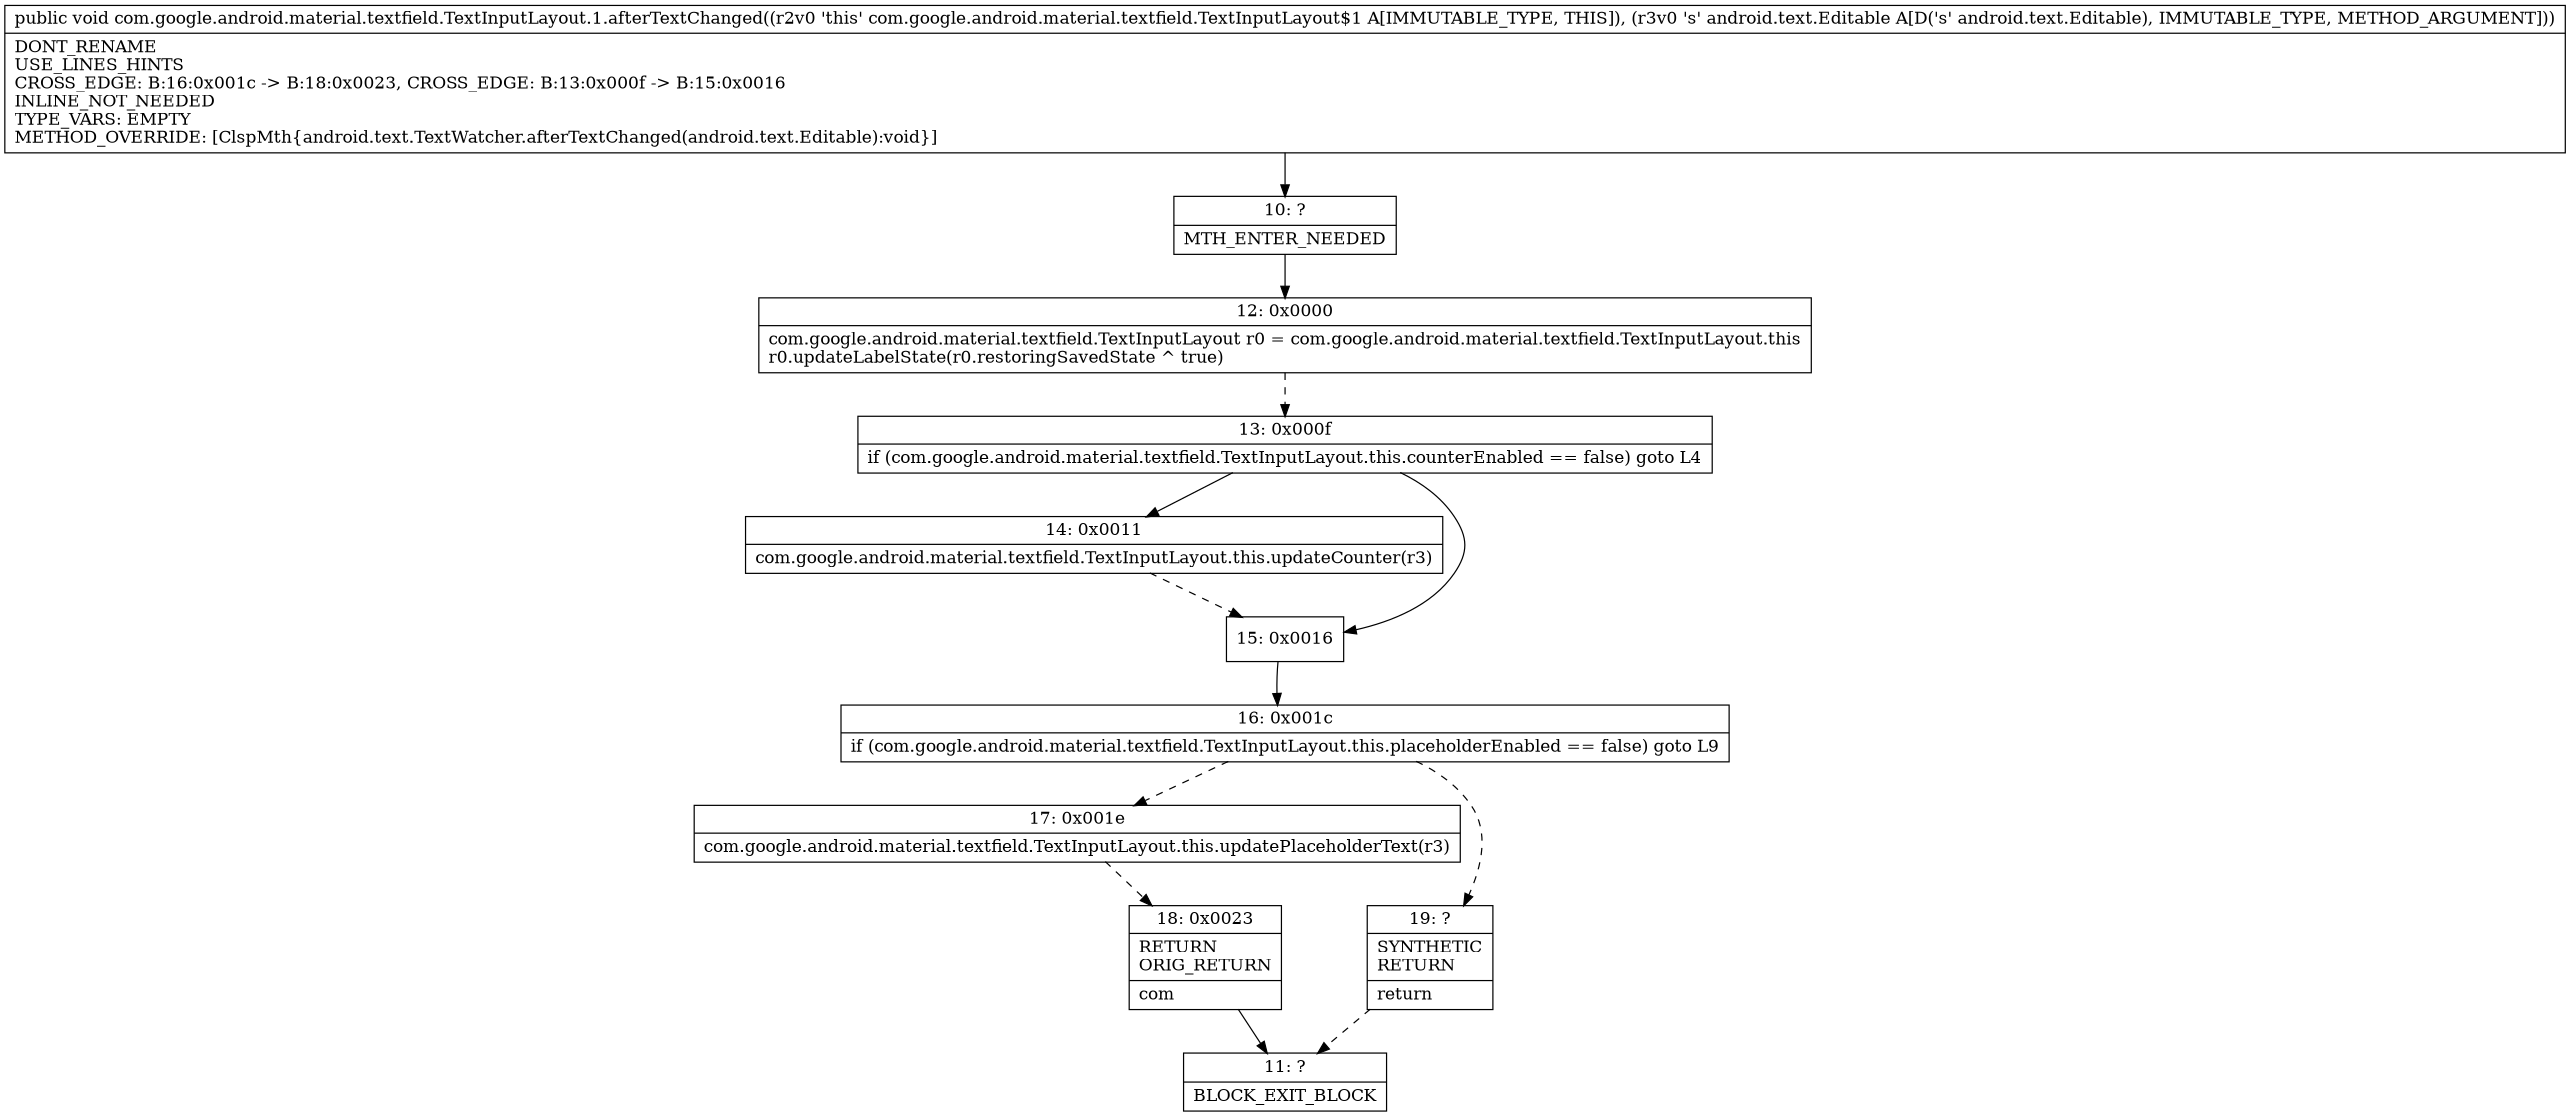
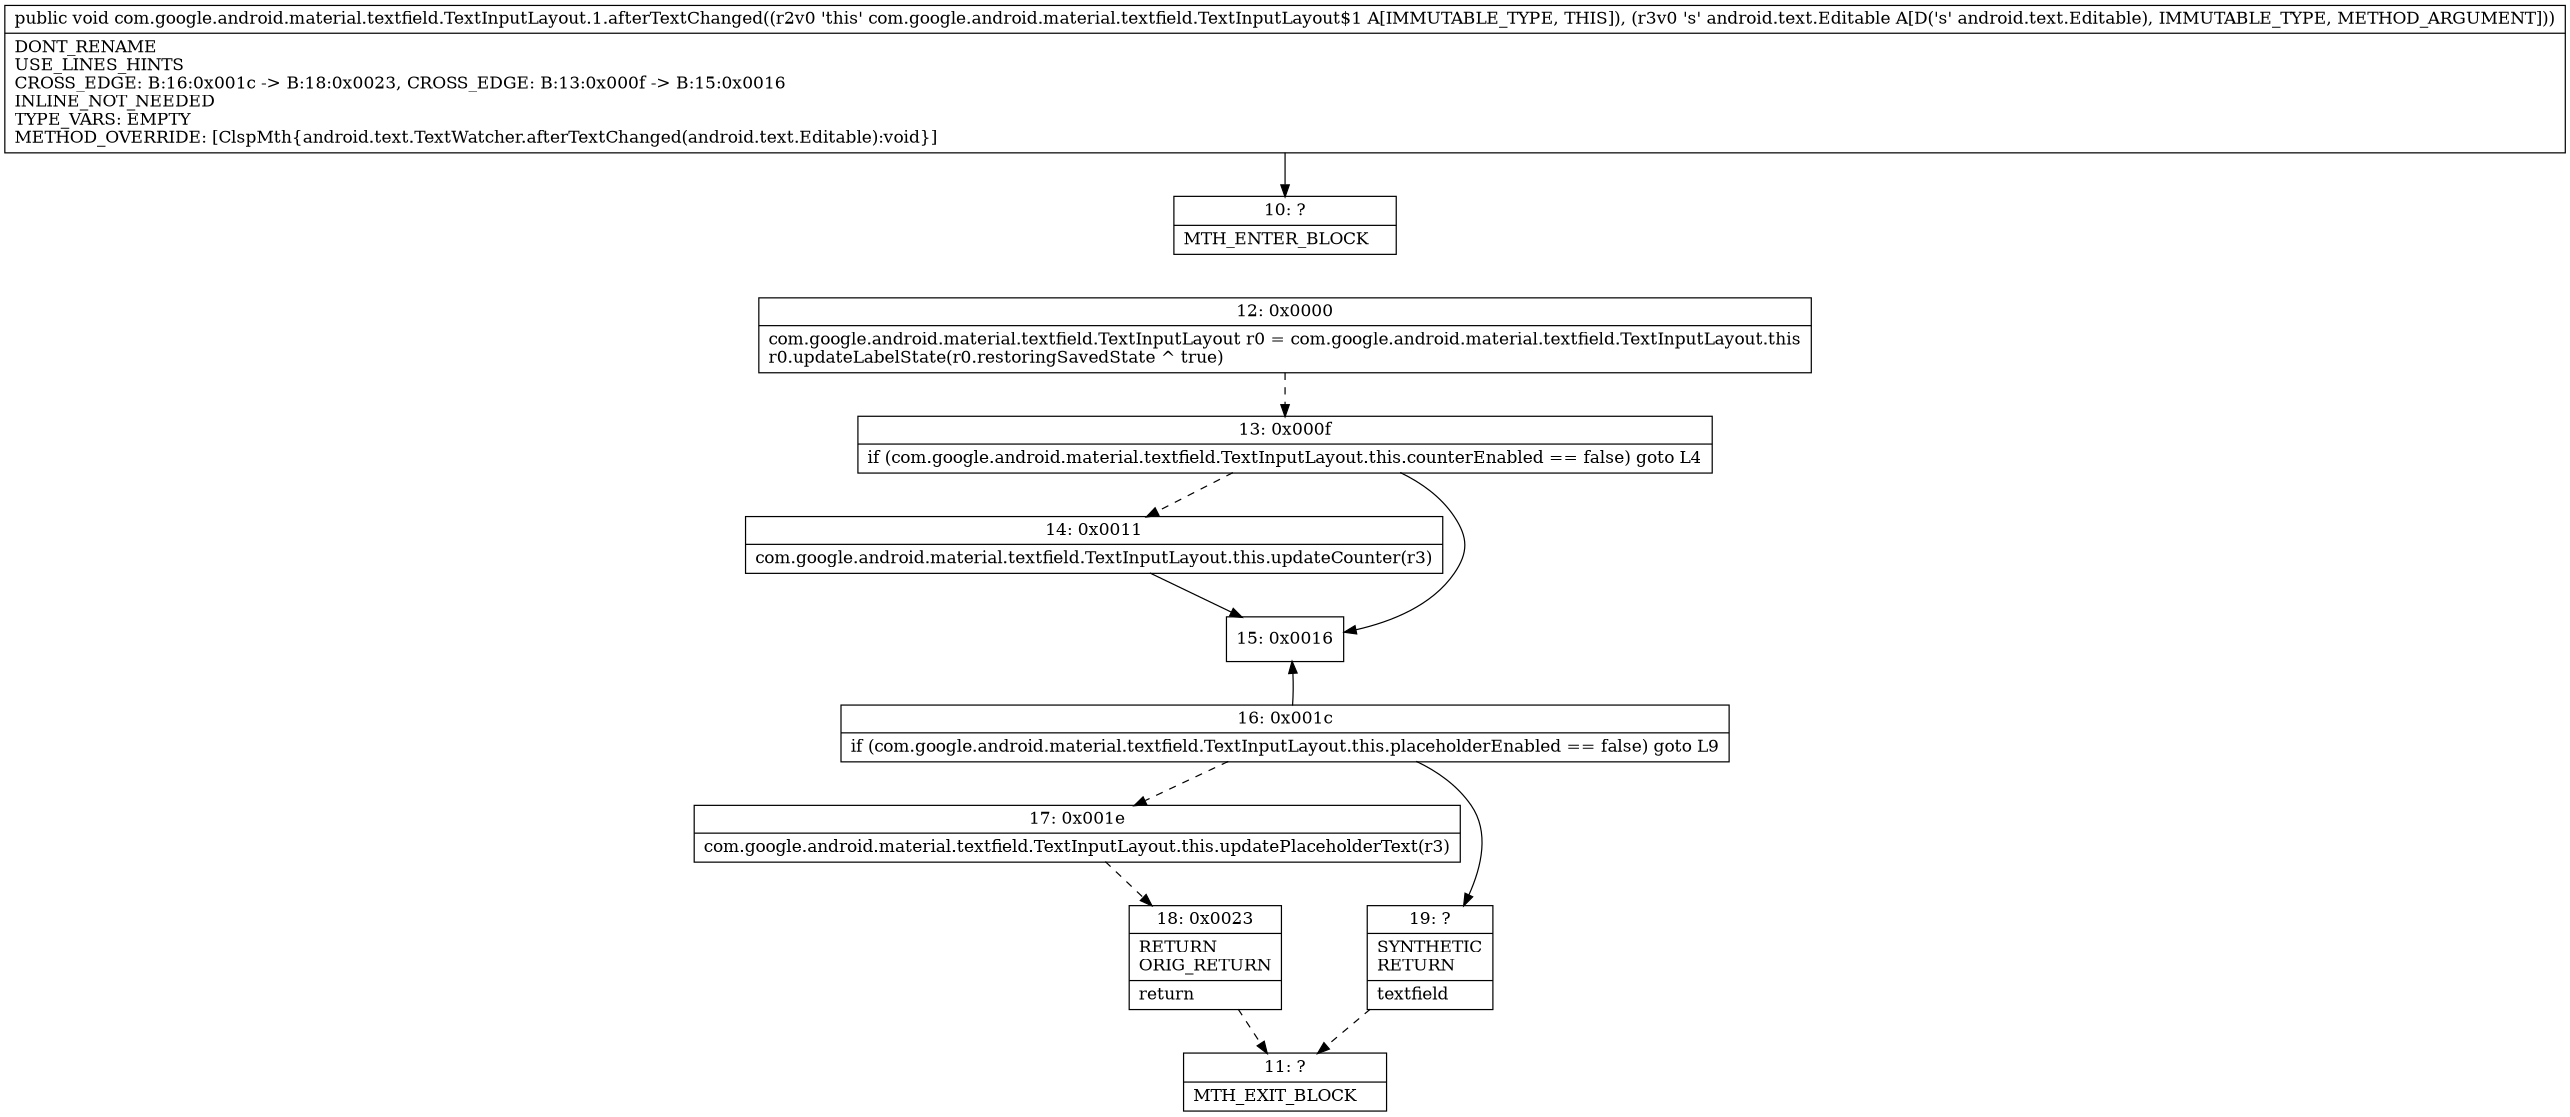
node "10: ?": text "MTH_ENTER_NEEDED" -> "MTH_ENTER_BLOCK"
edge "10: ?" -> "12: 0x0000": removed
edge "13: 0x000f" -> "14: 0x0011": style solid -> dashed
edge "14: 0x0011" -> "15: 0x0016": style dashed -> solid
edge "15: 0x0016" -> "16: 0x001c": reversed
edge "16: 0x001c" -> "19: ?": style dashed -> solid
node "18: 0x0023": text "com" -> "return"
node "19: ?": text "return" -> "textfield"
edge "18: 0x0023" -> "11: ?": style solid -> dashed
node "11: ?": text "BLOCK_EXIT_BLOCK" -> "MTH_EXIT_BLOCK"
